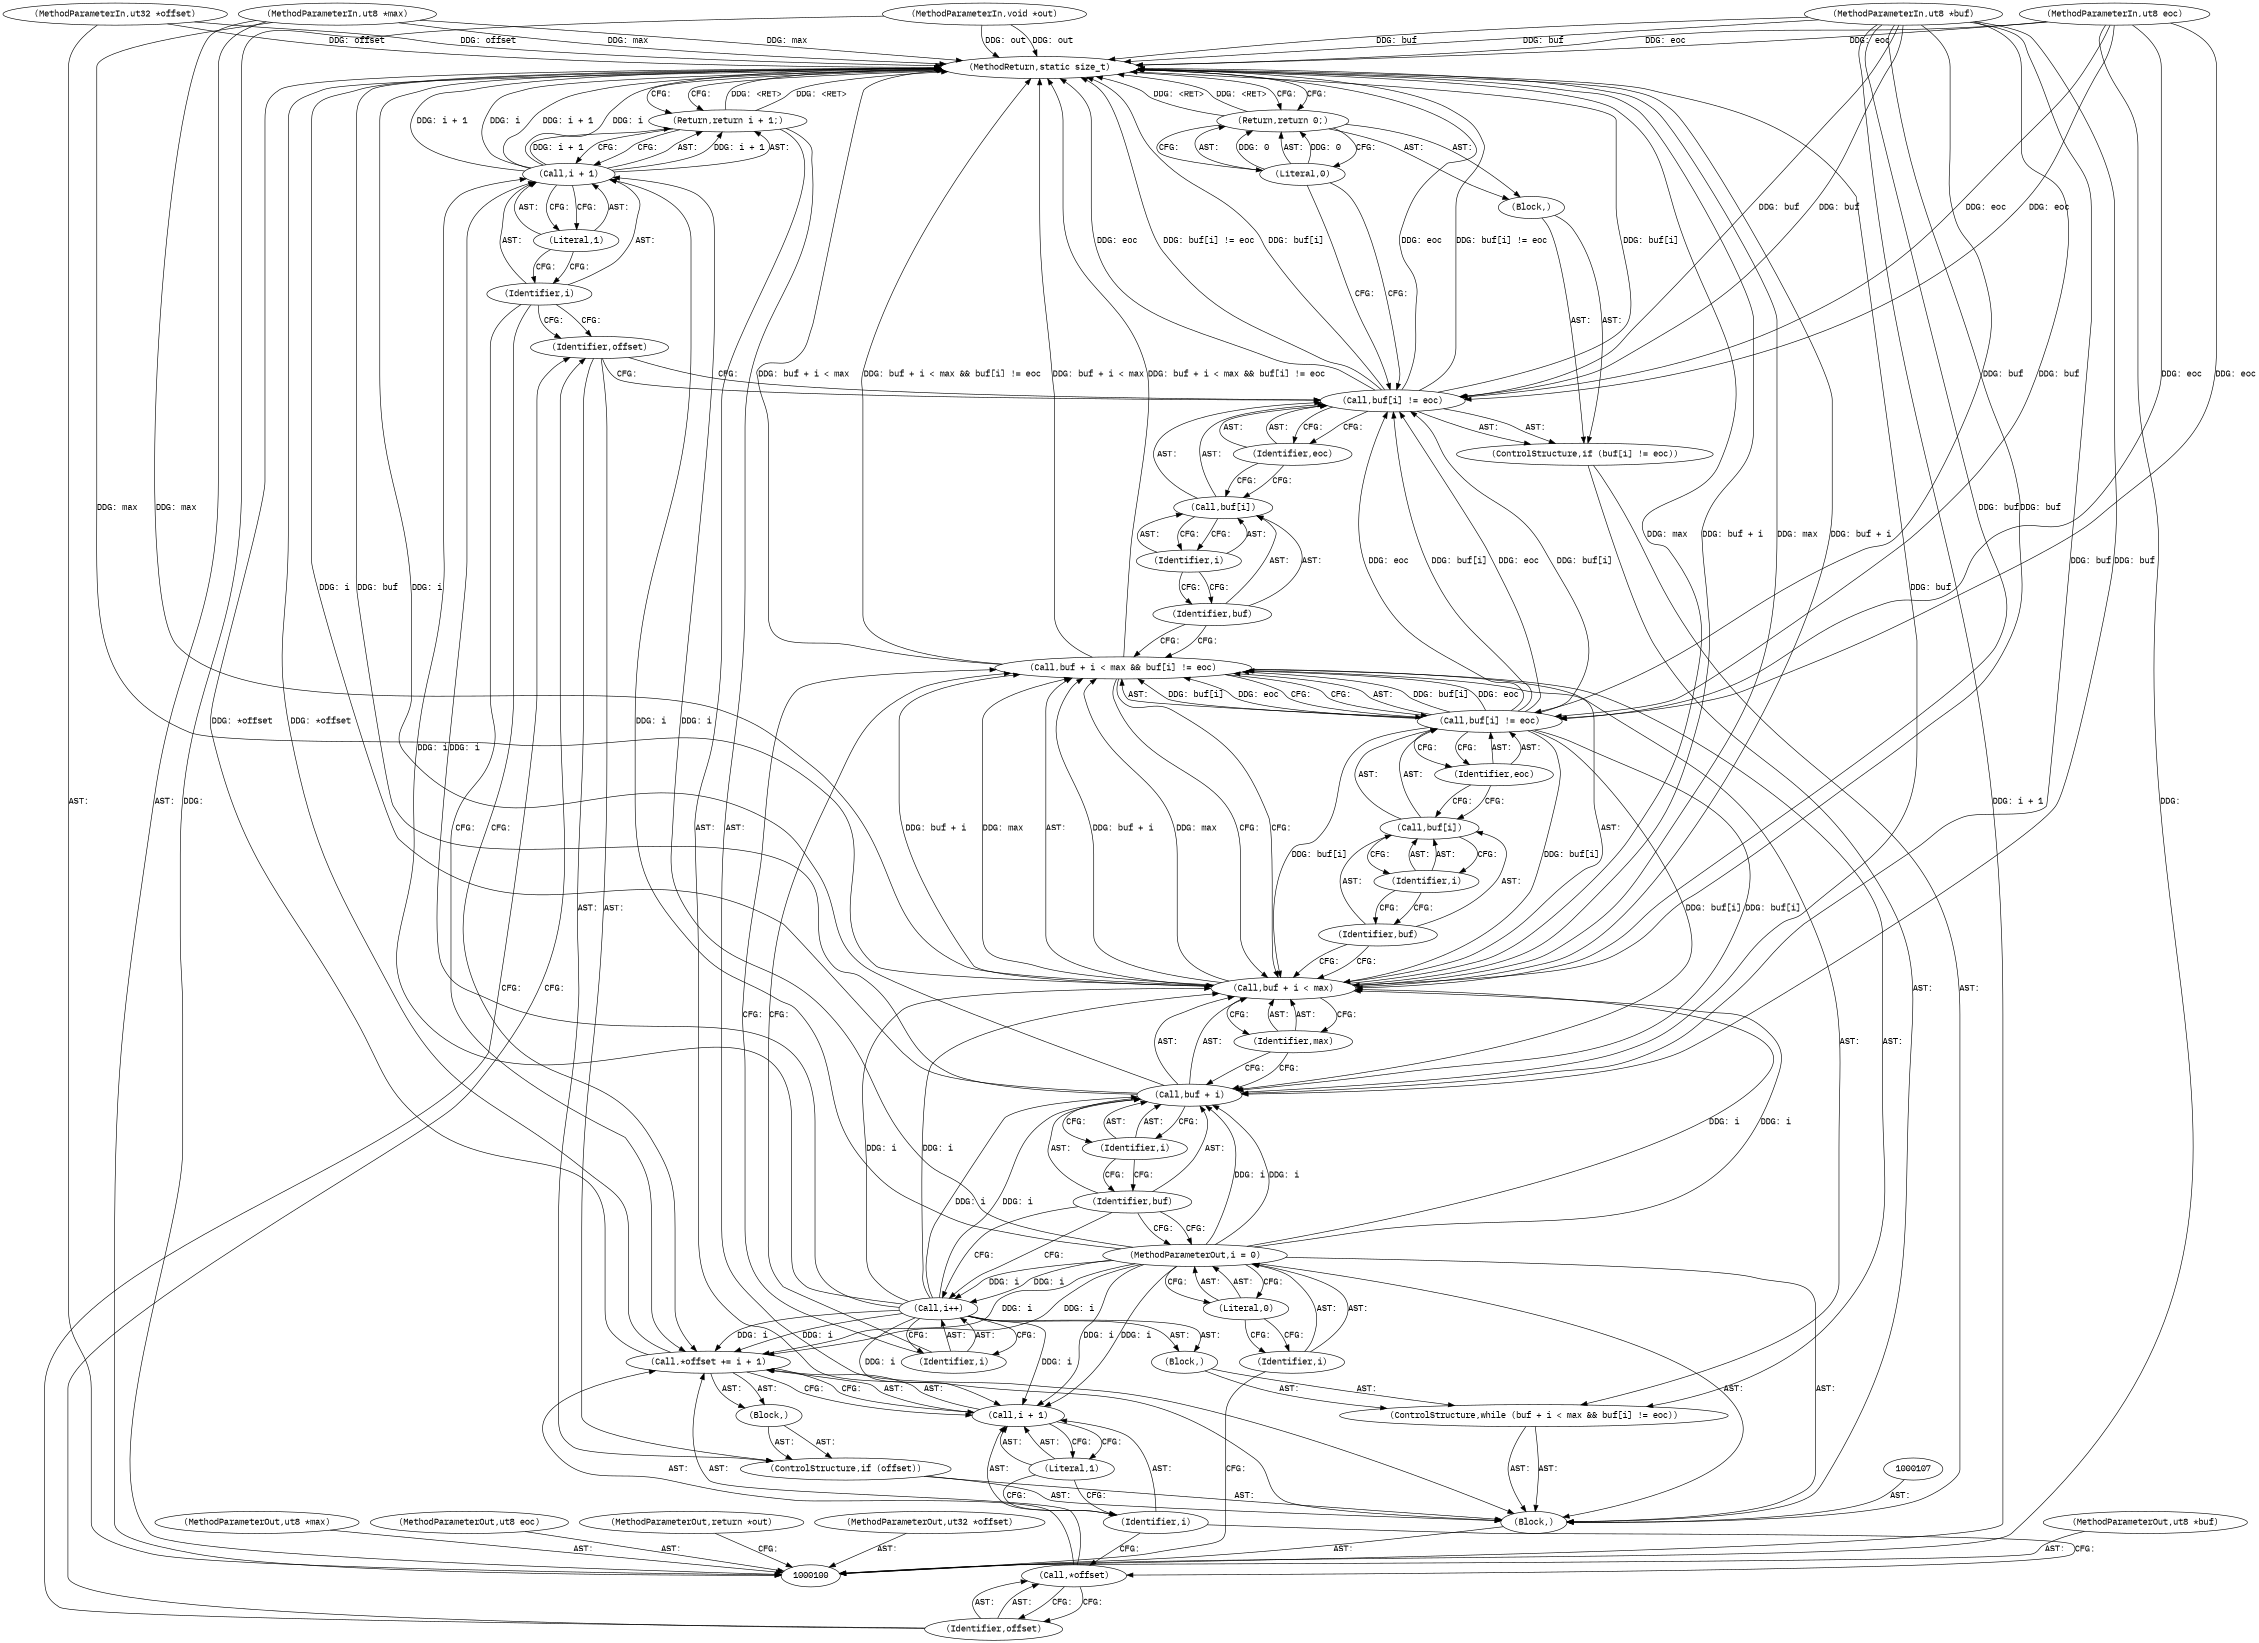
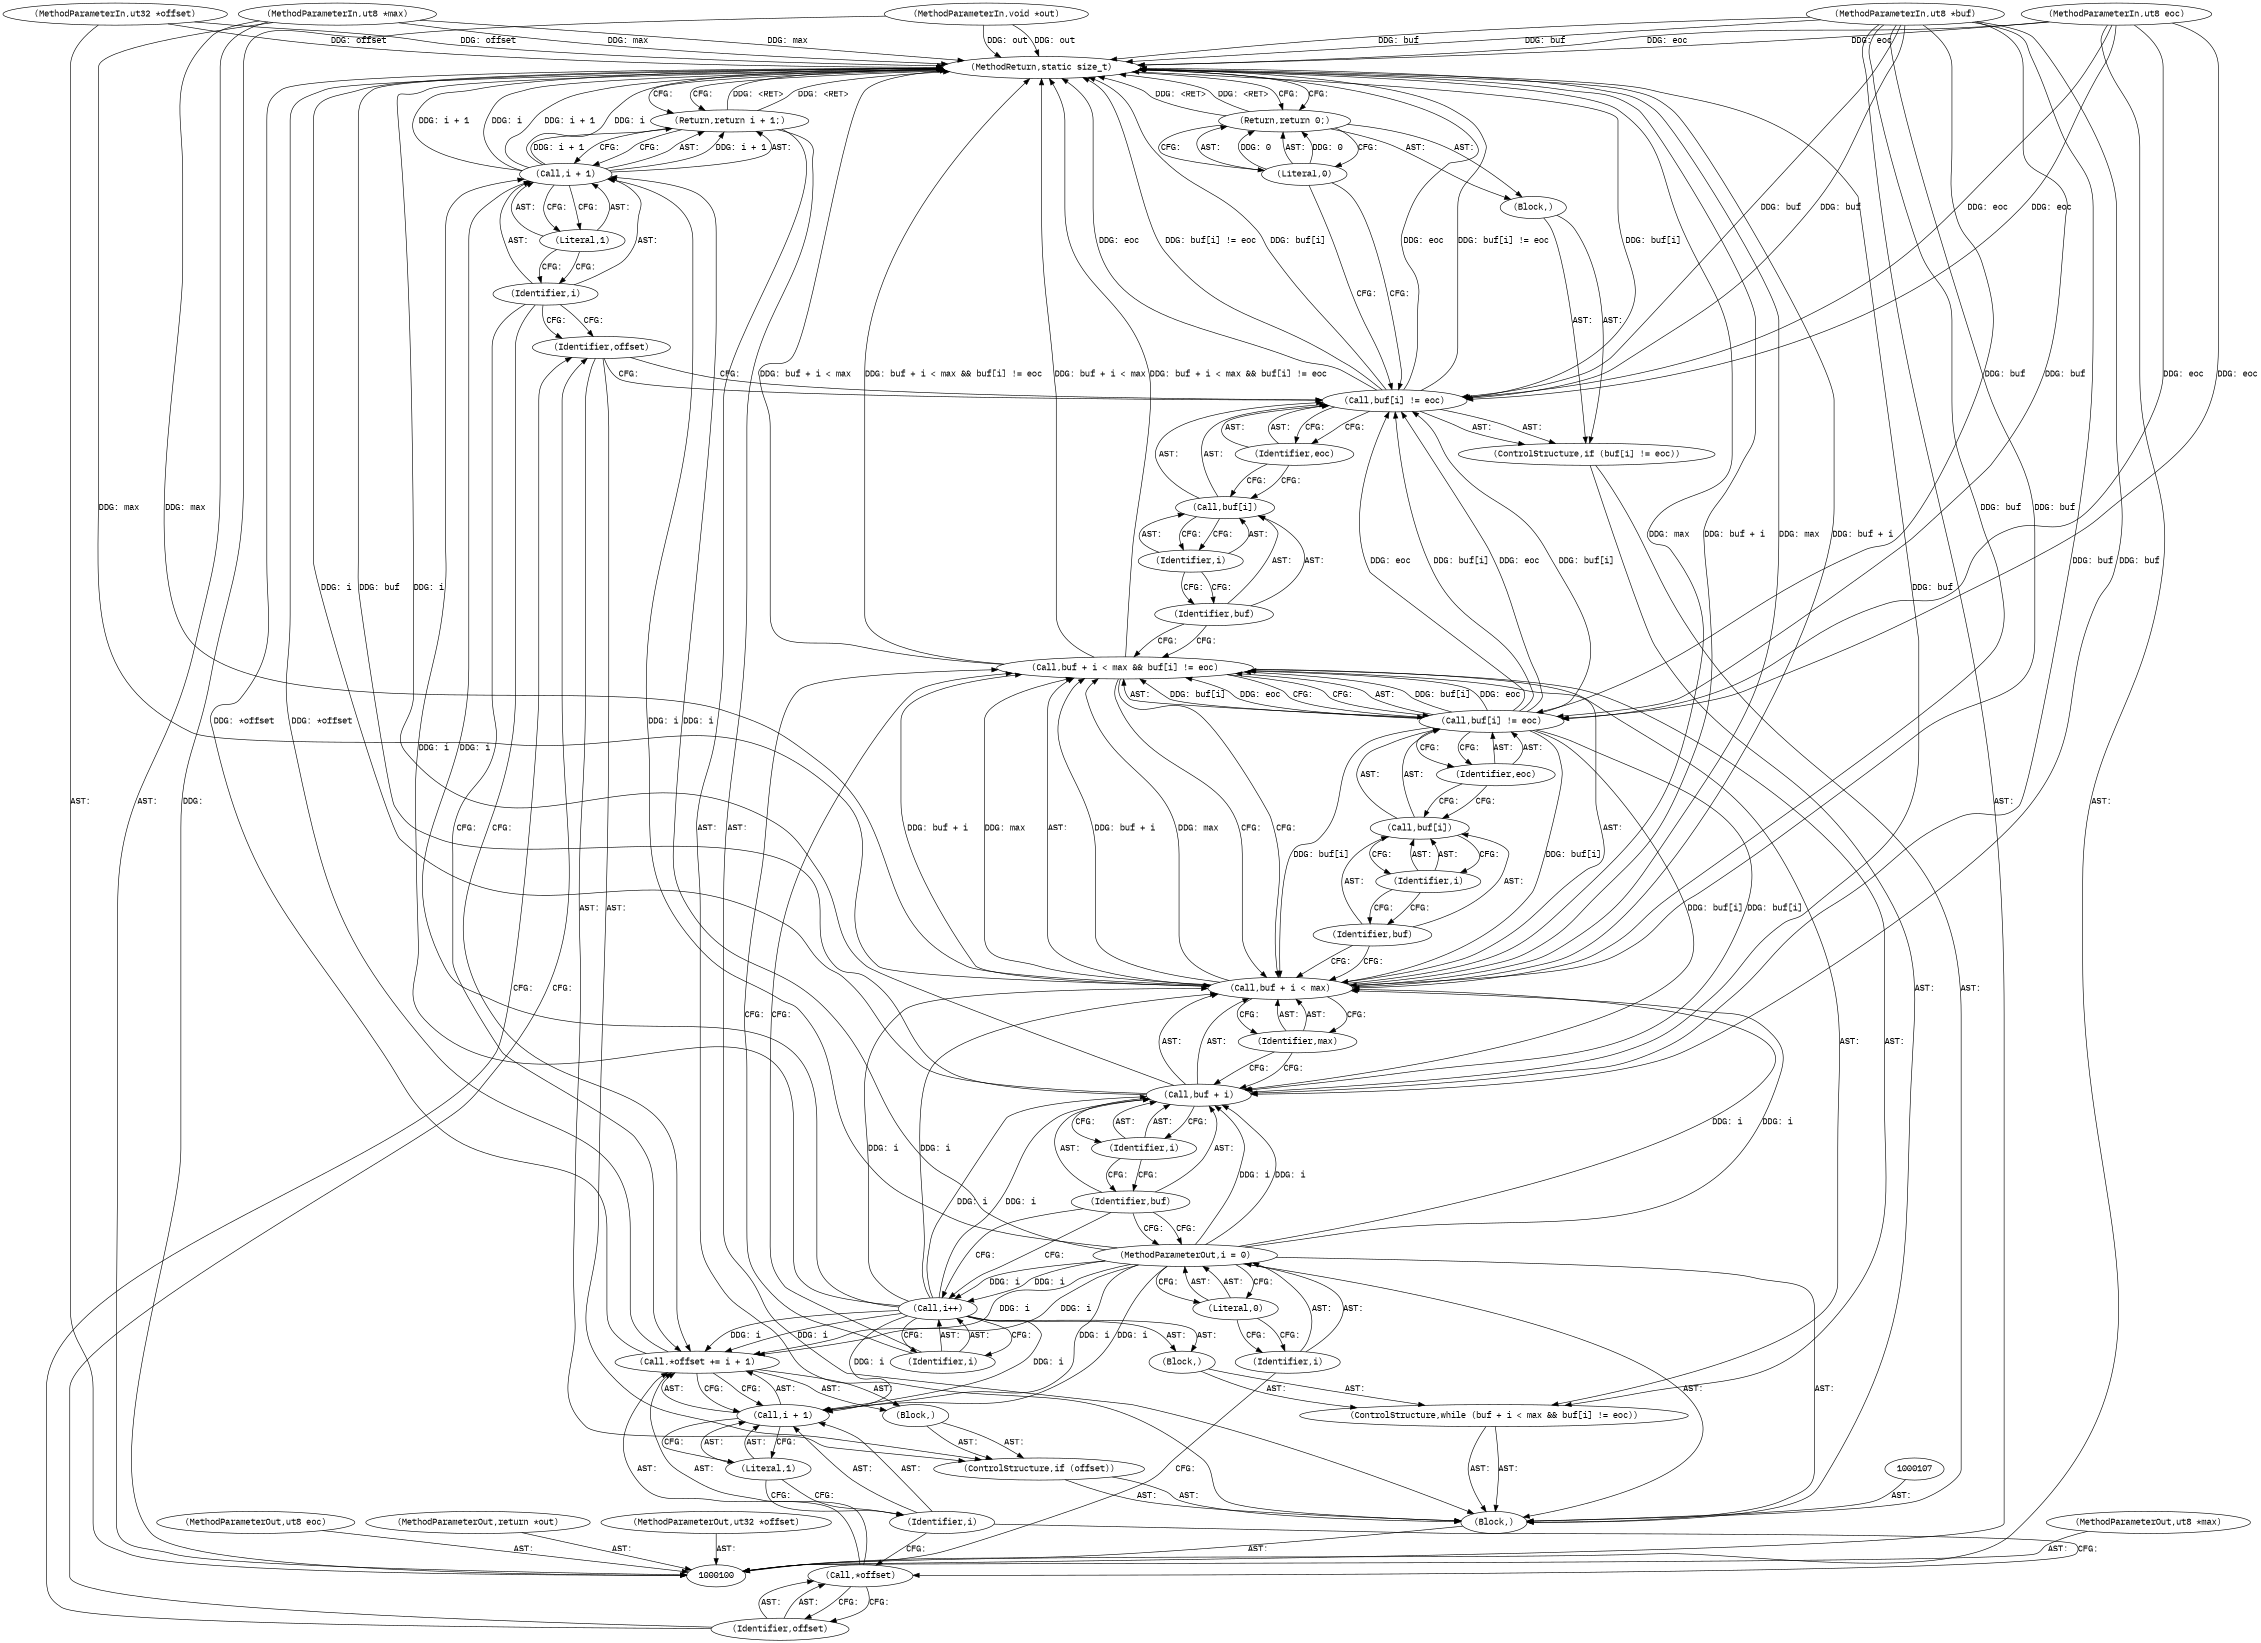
edge "(MethodParameterIn,ut8 *buf)" -> "1000100": label "DDG: i + 1" -> "AST: "
edge "(MethodParameterIn,ut8 eoc)" -> "1000100": label "DDG: " -> "AST: "
node "(MethodParameterOut,ut8 *buf)": removed
edge "(MethodParameterOut,return *out)" -> "1000100": label "CFG: " -> "AST: "
